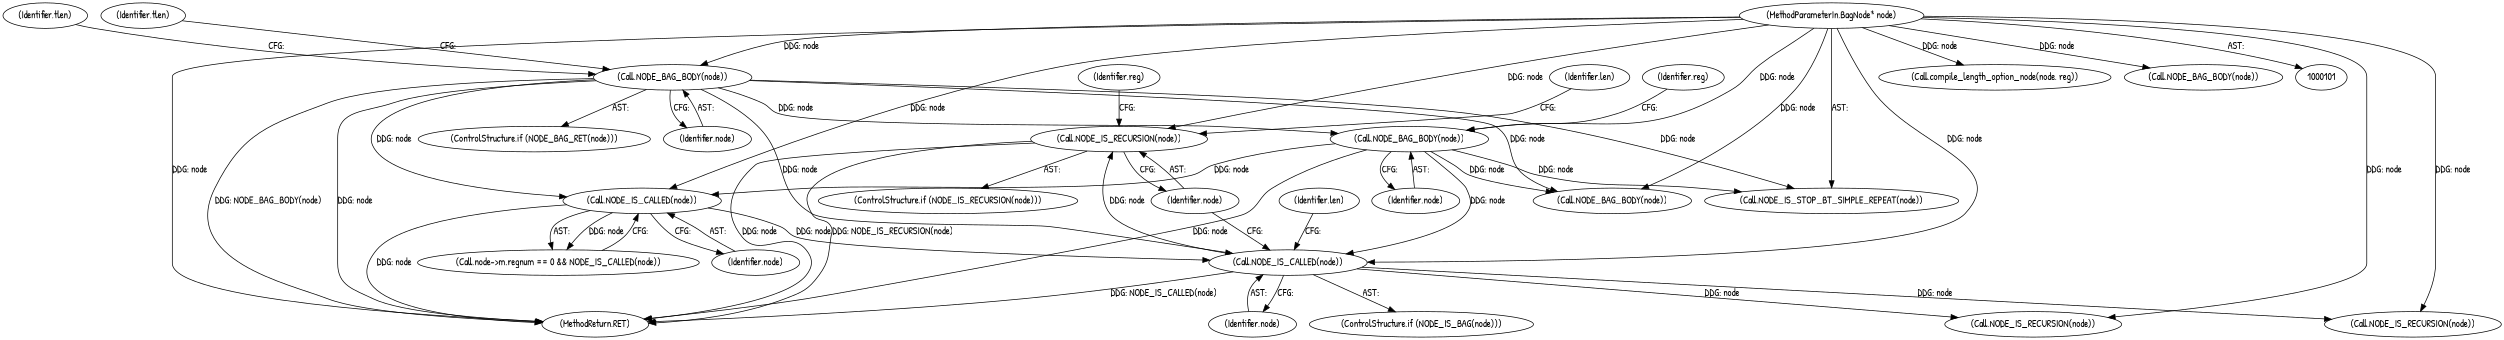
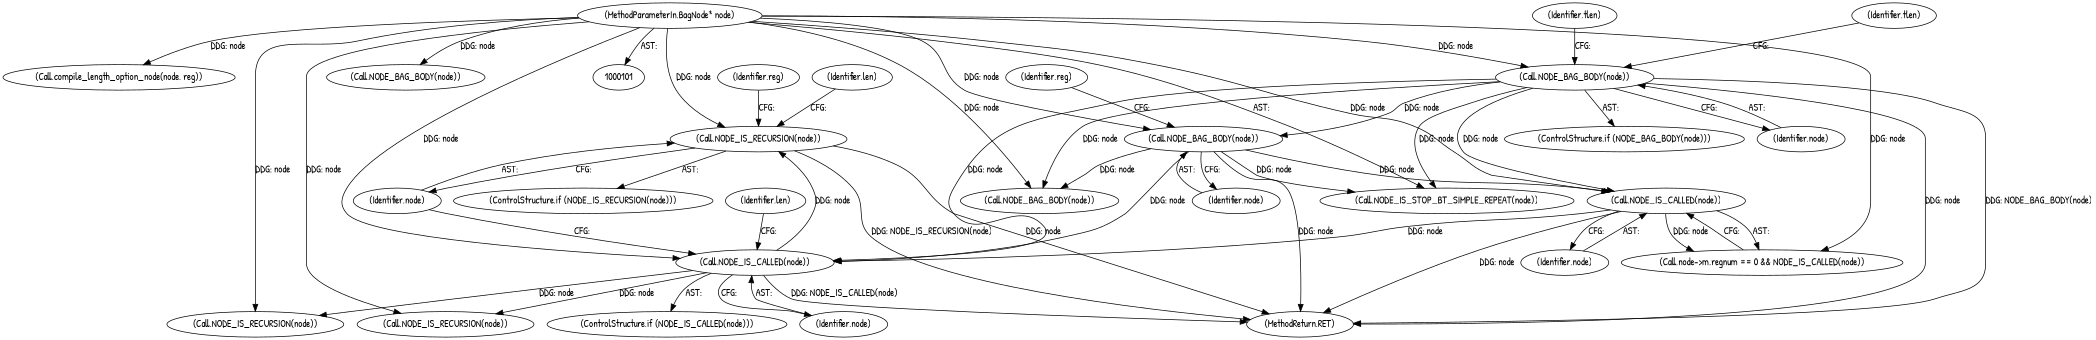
edge "(MethodParameterIn,BagNode* node)" -> "(MethodReturn,RET)": now "(MethodParameterIn,BagNode* node)" -> "(Call,node->m.regnum == 0 && NODE_IS_CALLED(node))"
node "(ControlStructure,if (NODE_BAG_RET(node)))": label "(ControlStructure,if (NODE_BAG_RET(node)))" -> "(ControlStructure,if (NODE_BAG_BODY(node)))"
node "(ControlStructure,if (NODE_IS_BAG(node)))": label "(ControlStructure,if (NODE_IS_BAG(node)))" -> "(ControlStructure,if (NODE_IS_CALLED(node)))"
